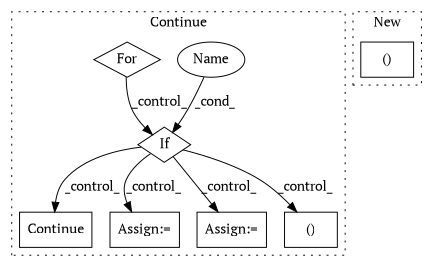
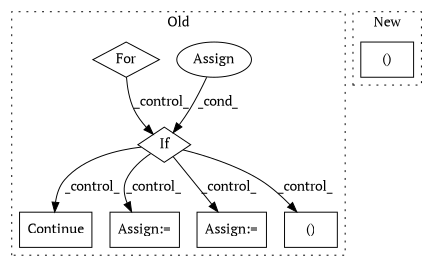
cluster "Continue": label "Continue" -> "Old"
node "Name": label "Name" -> "Assign"
